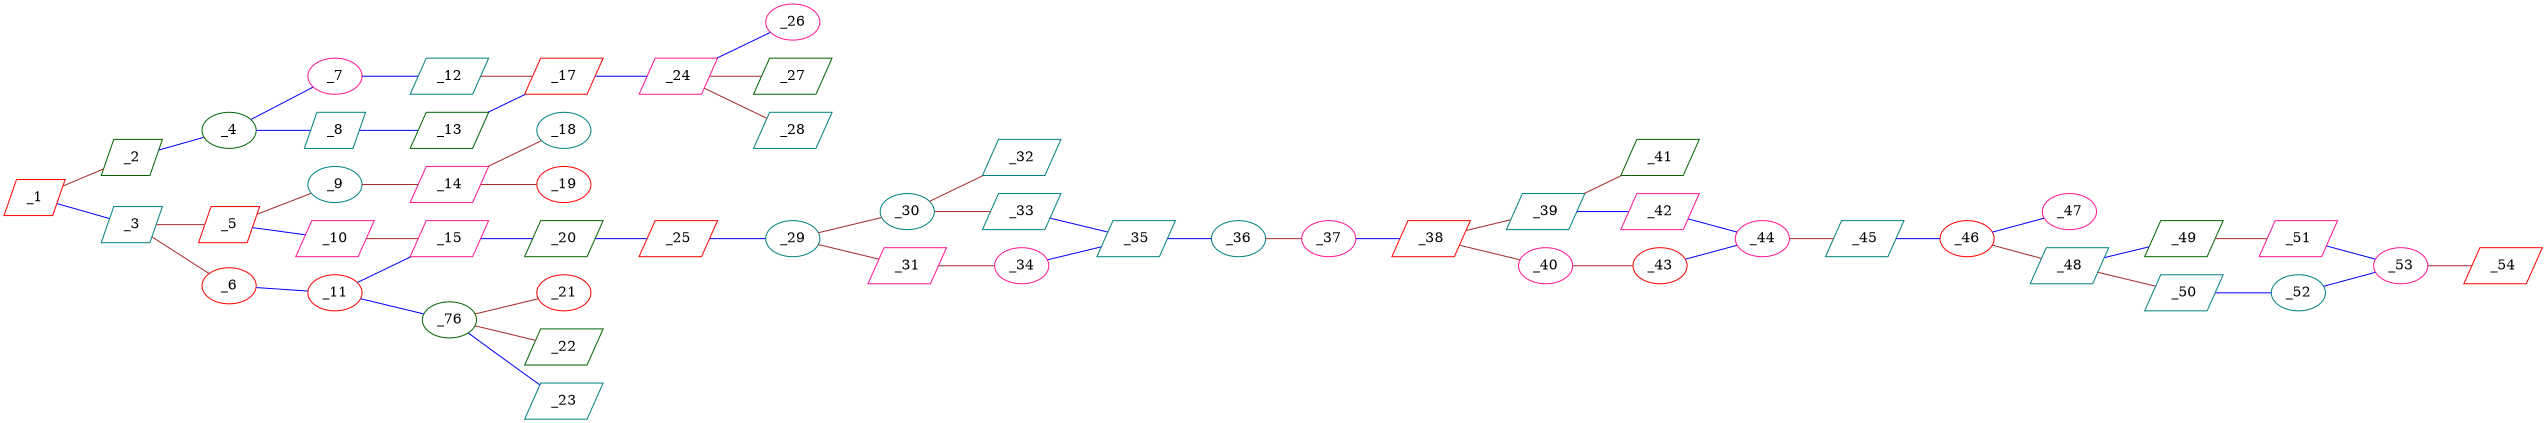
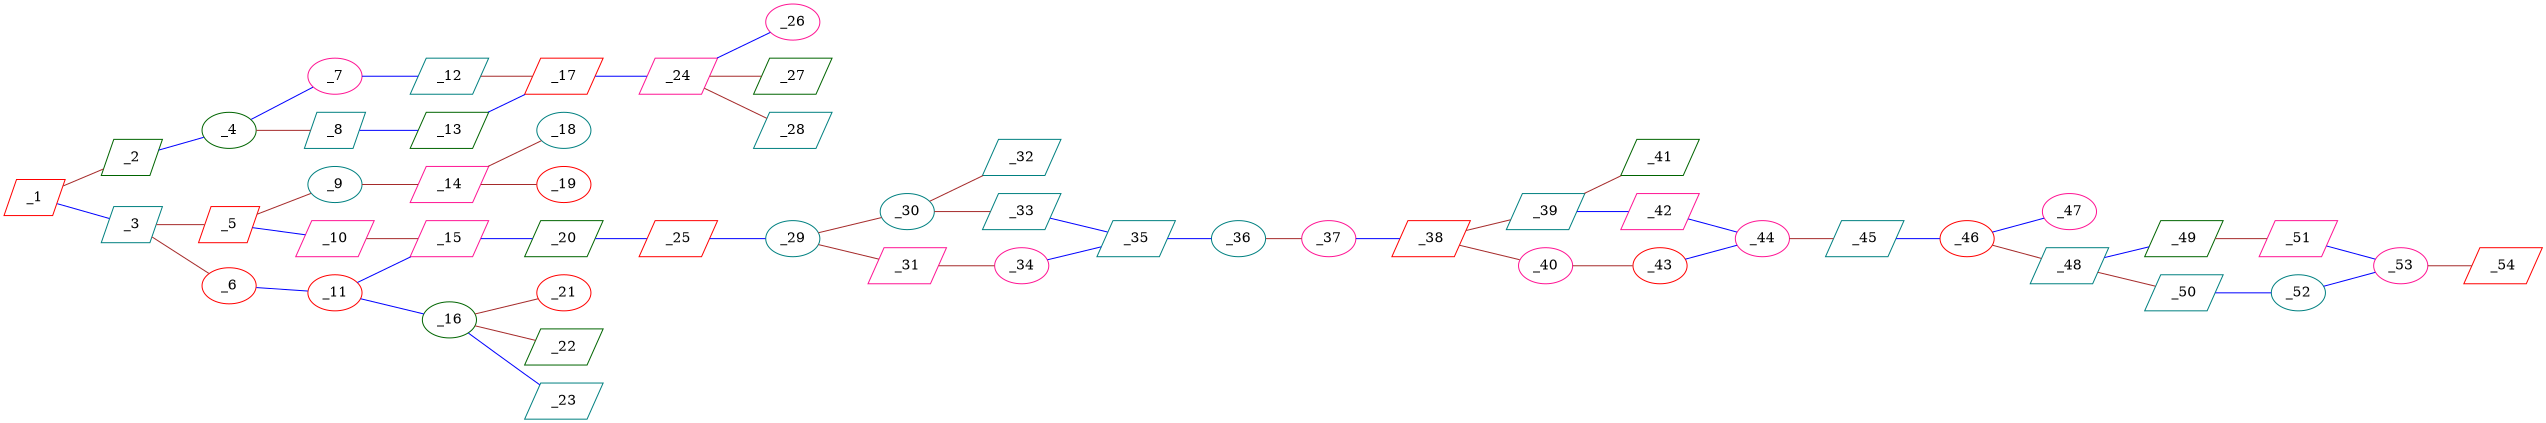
edge "_4" -- "_8": color blue -> brown
node "_76": label "_76" -> "_16"
